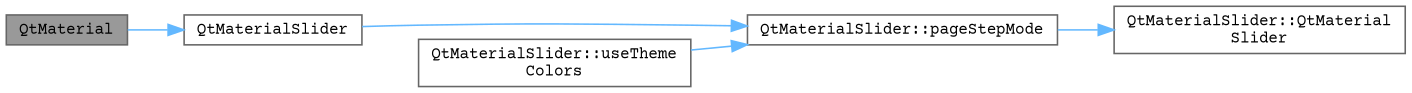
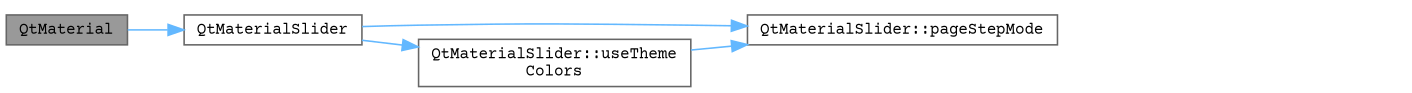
node "QtMaterialSlider::QtMaterial Slider": removed
edge "QtMaterialSlider" -> "QtMaterialSlider::useTheme Colors": added
